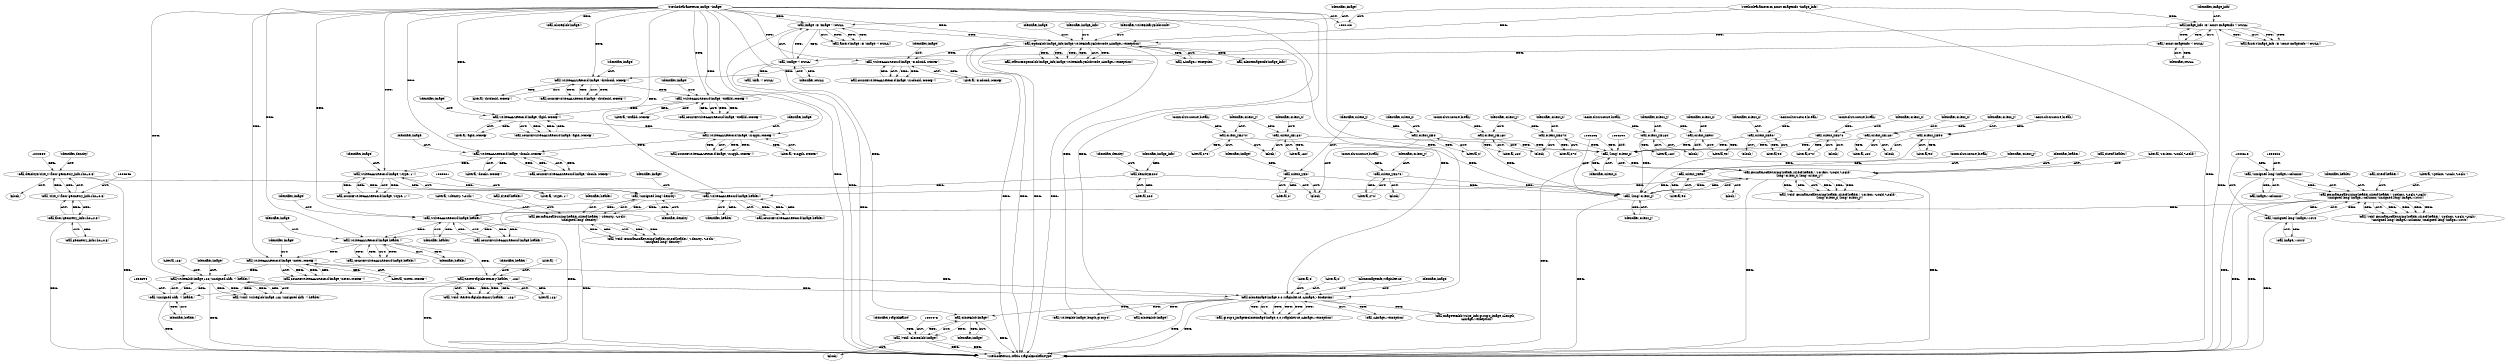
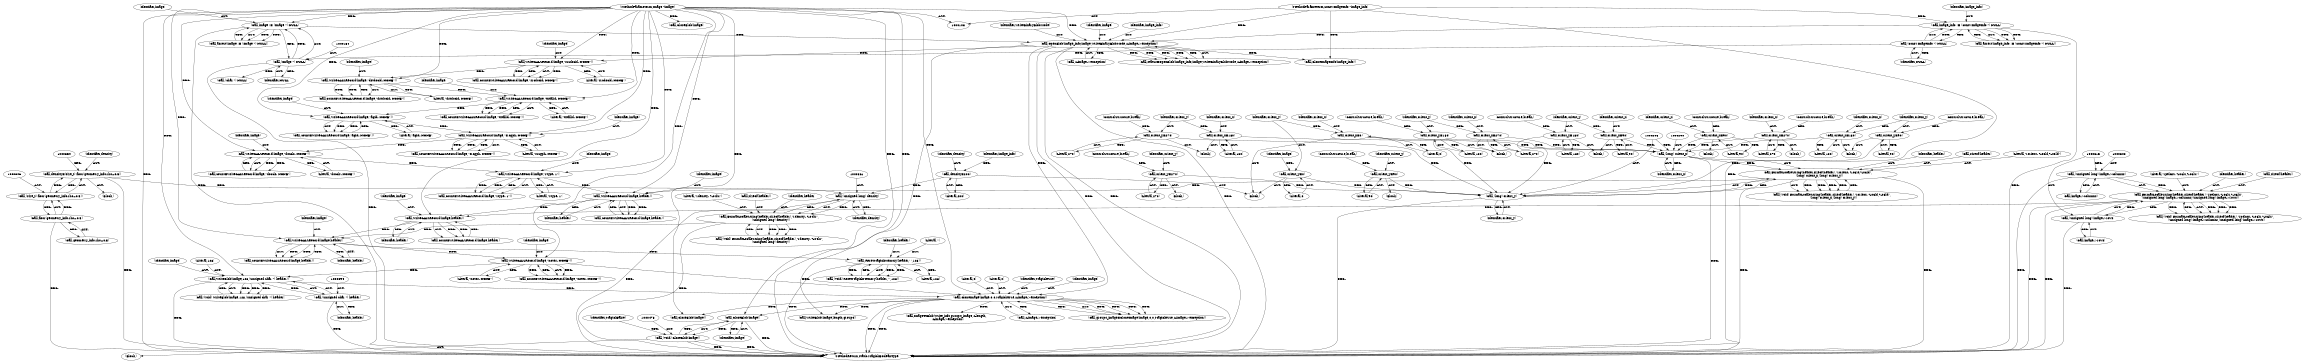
edge "(MethodParameterIn,const ImageInfo *image_info)" -> "(Call,CloneImageInfo(image_info))": added, label "DDG:"
node "1000134": added
node "(CloneImageInfo,MagickTrue)": label "(CloneImageInfo,MagickTrue)" -> "(Identifier,MagickTrue)"
edge "(Call,ResetMagickMemory(header,' ',128))" -> "(Call,(unsigned char *) header)": removed, label "DDG:"
edge "(Call,WriteBlob(image,128,(unsigned char *) header))" -> "(Call,(unsigned char *) header)": label "CFG: " -> "AST: "
